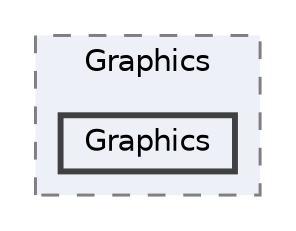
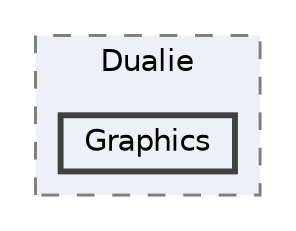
cluster "Graphics": label "Graphics" -> "Dualie"
